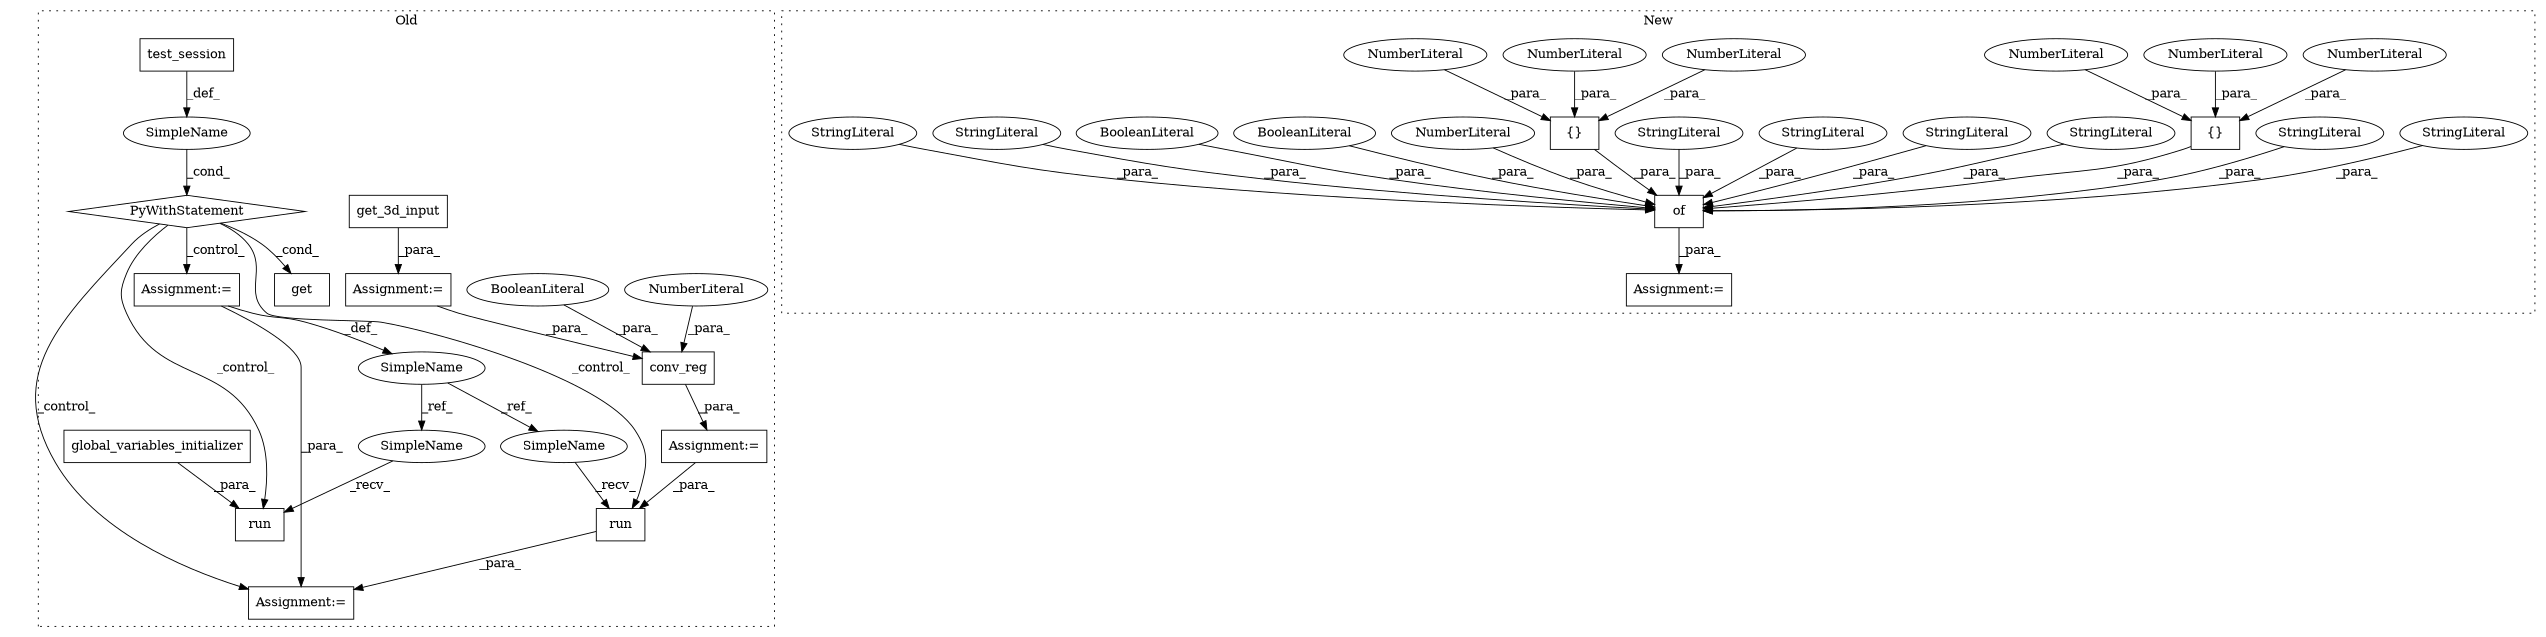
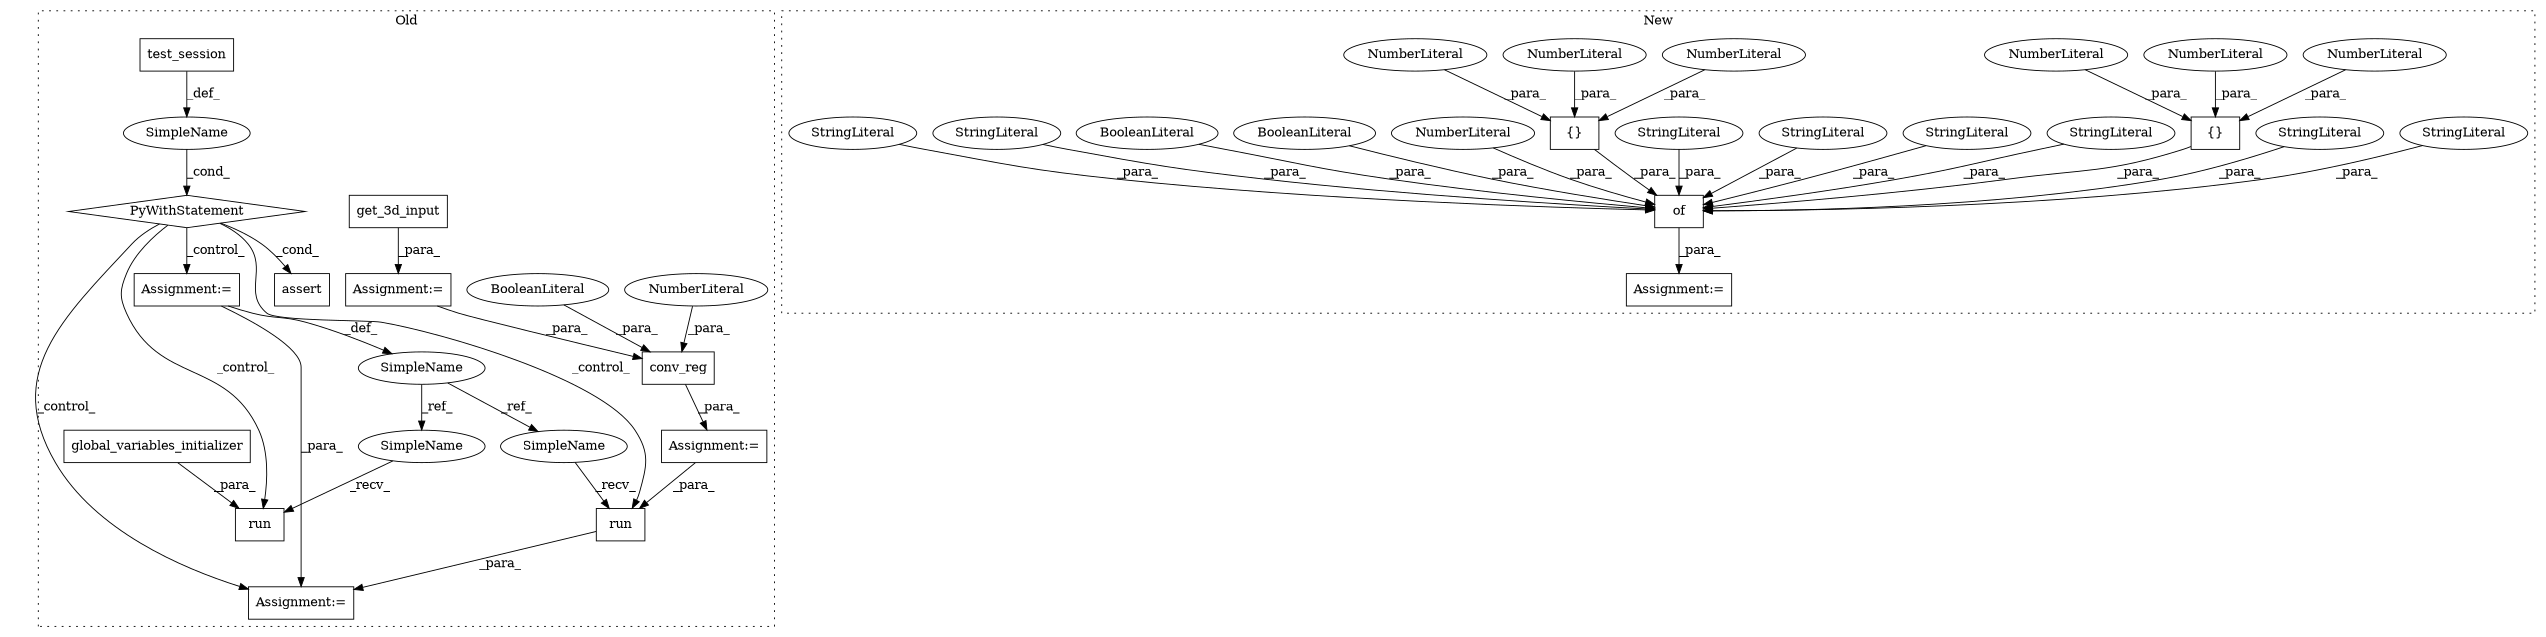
node "get": label "get" -> "assert"
